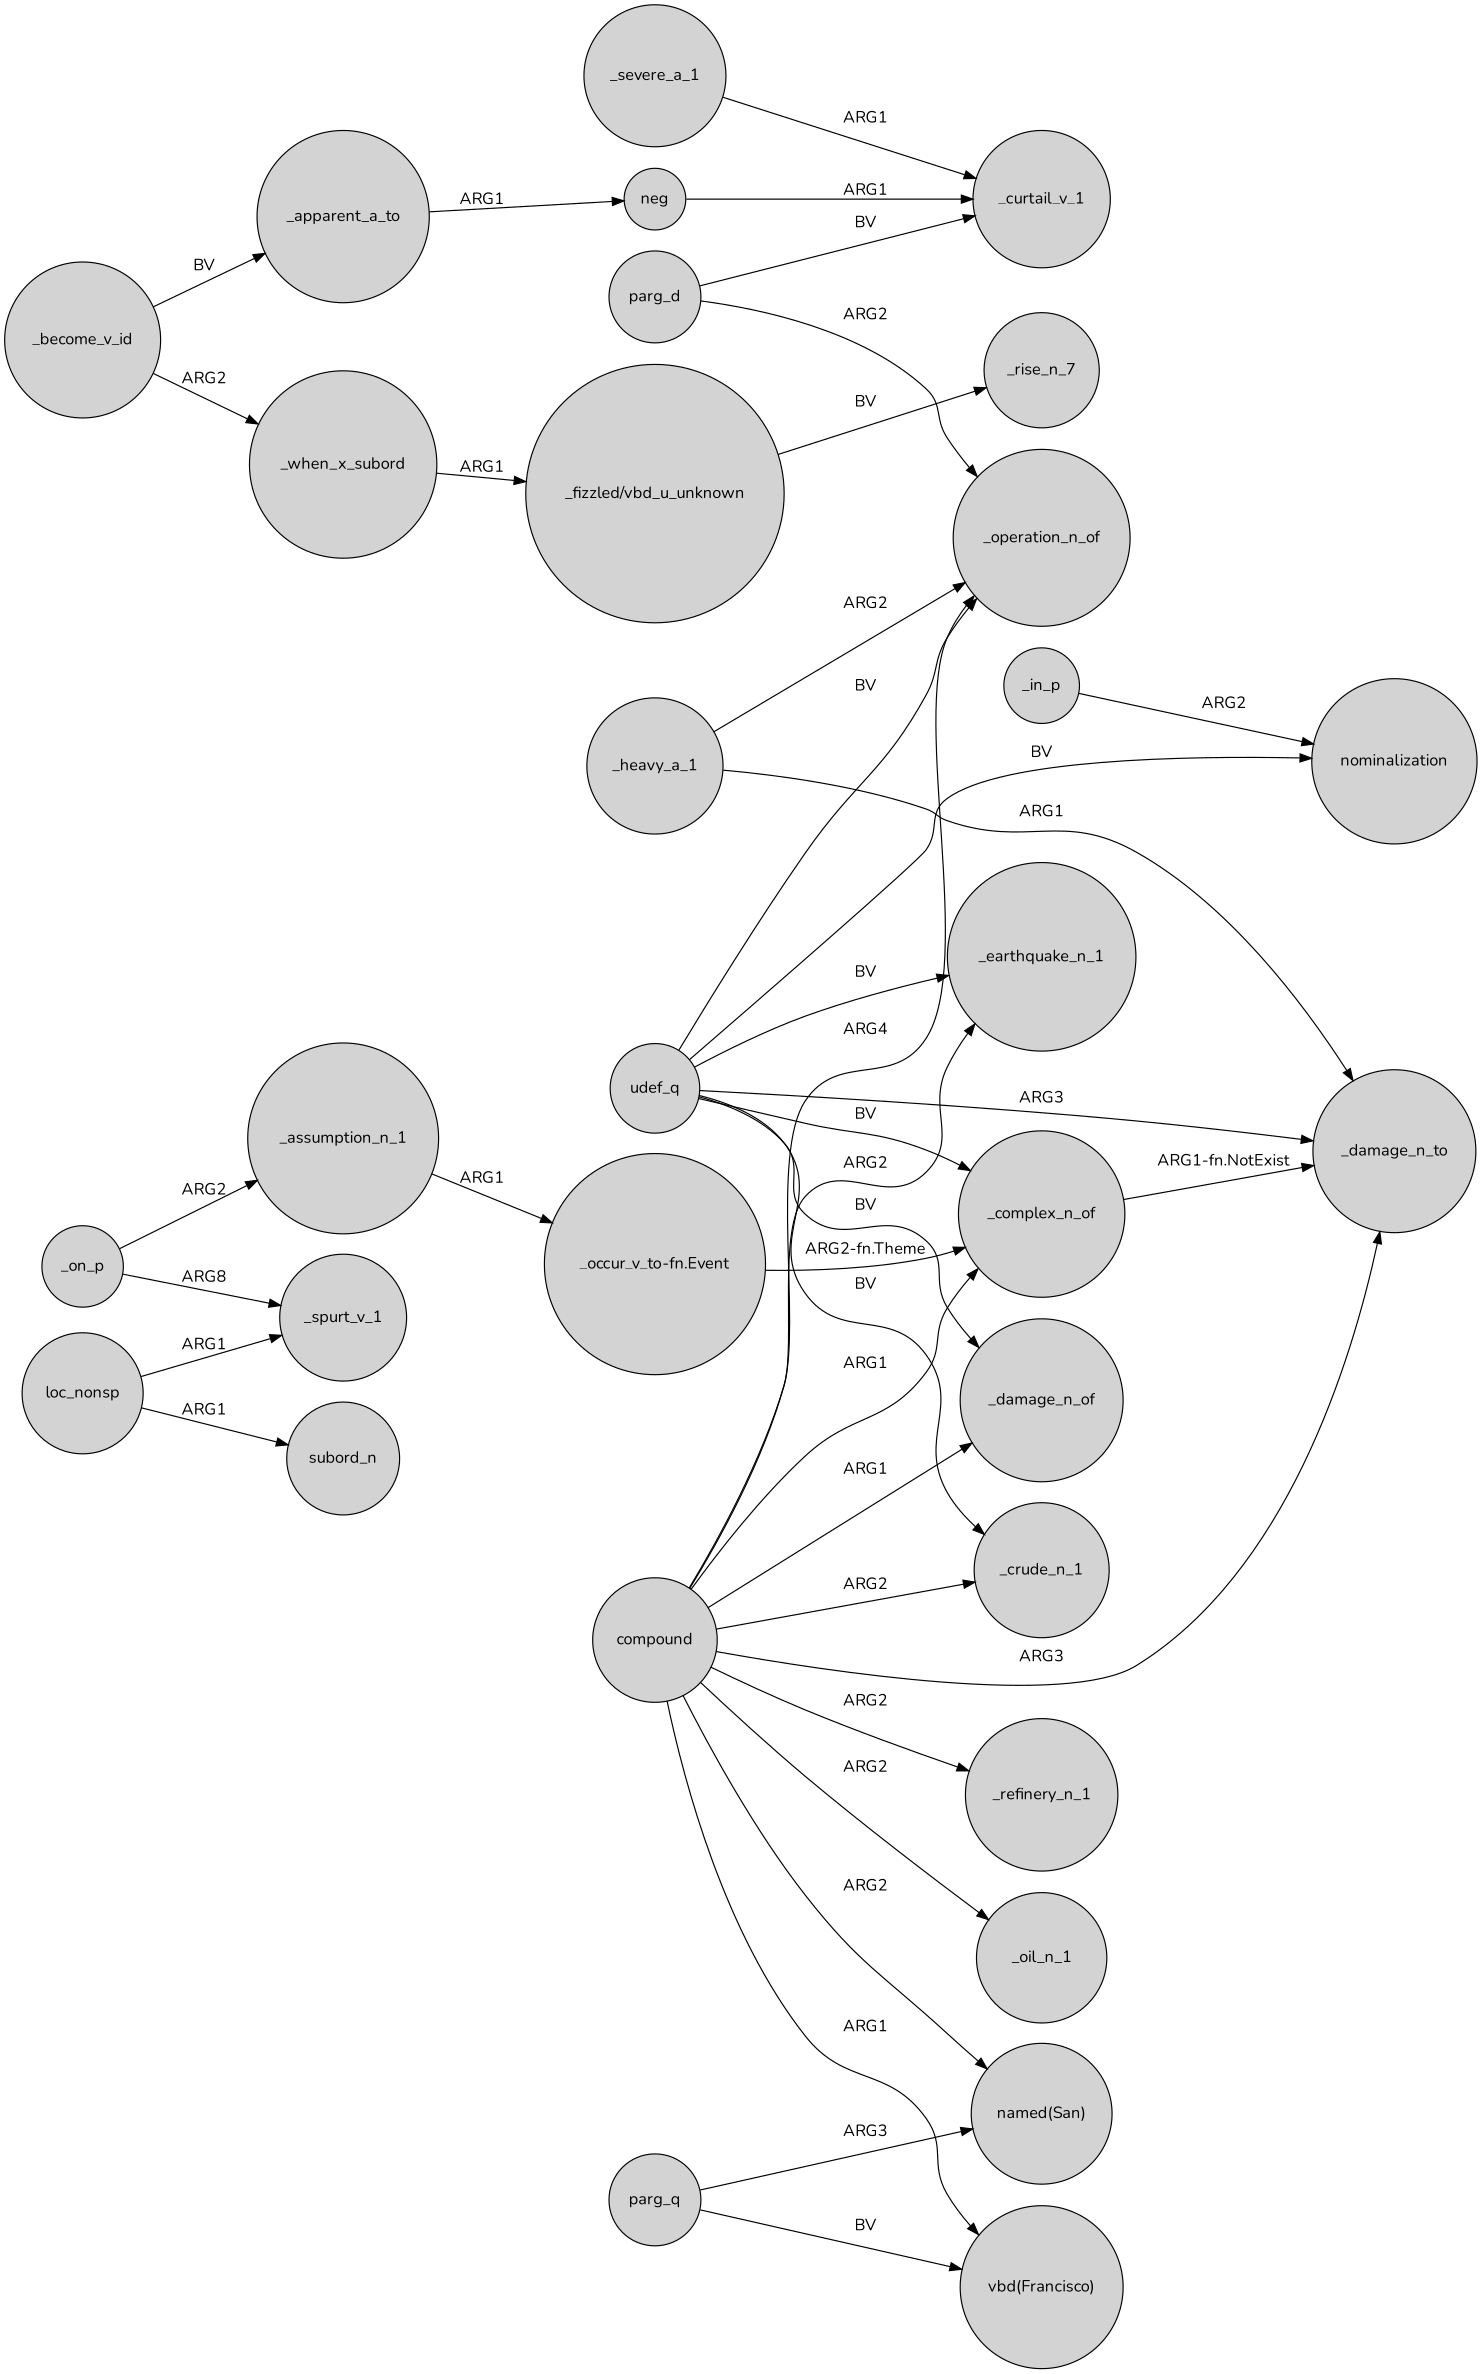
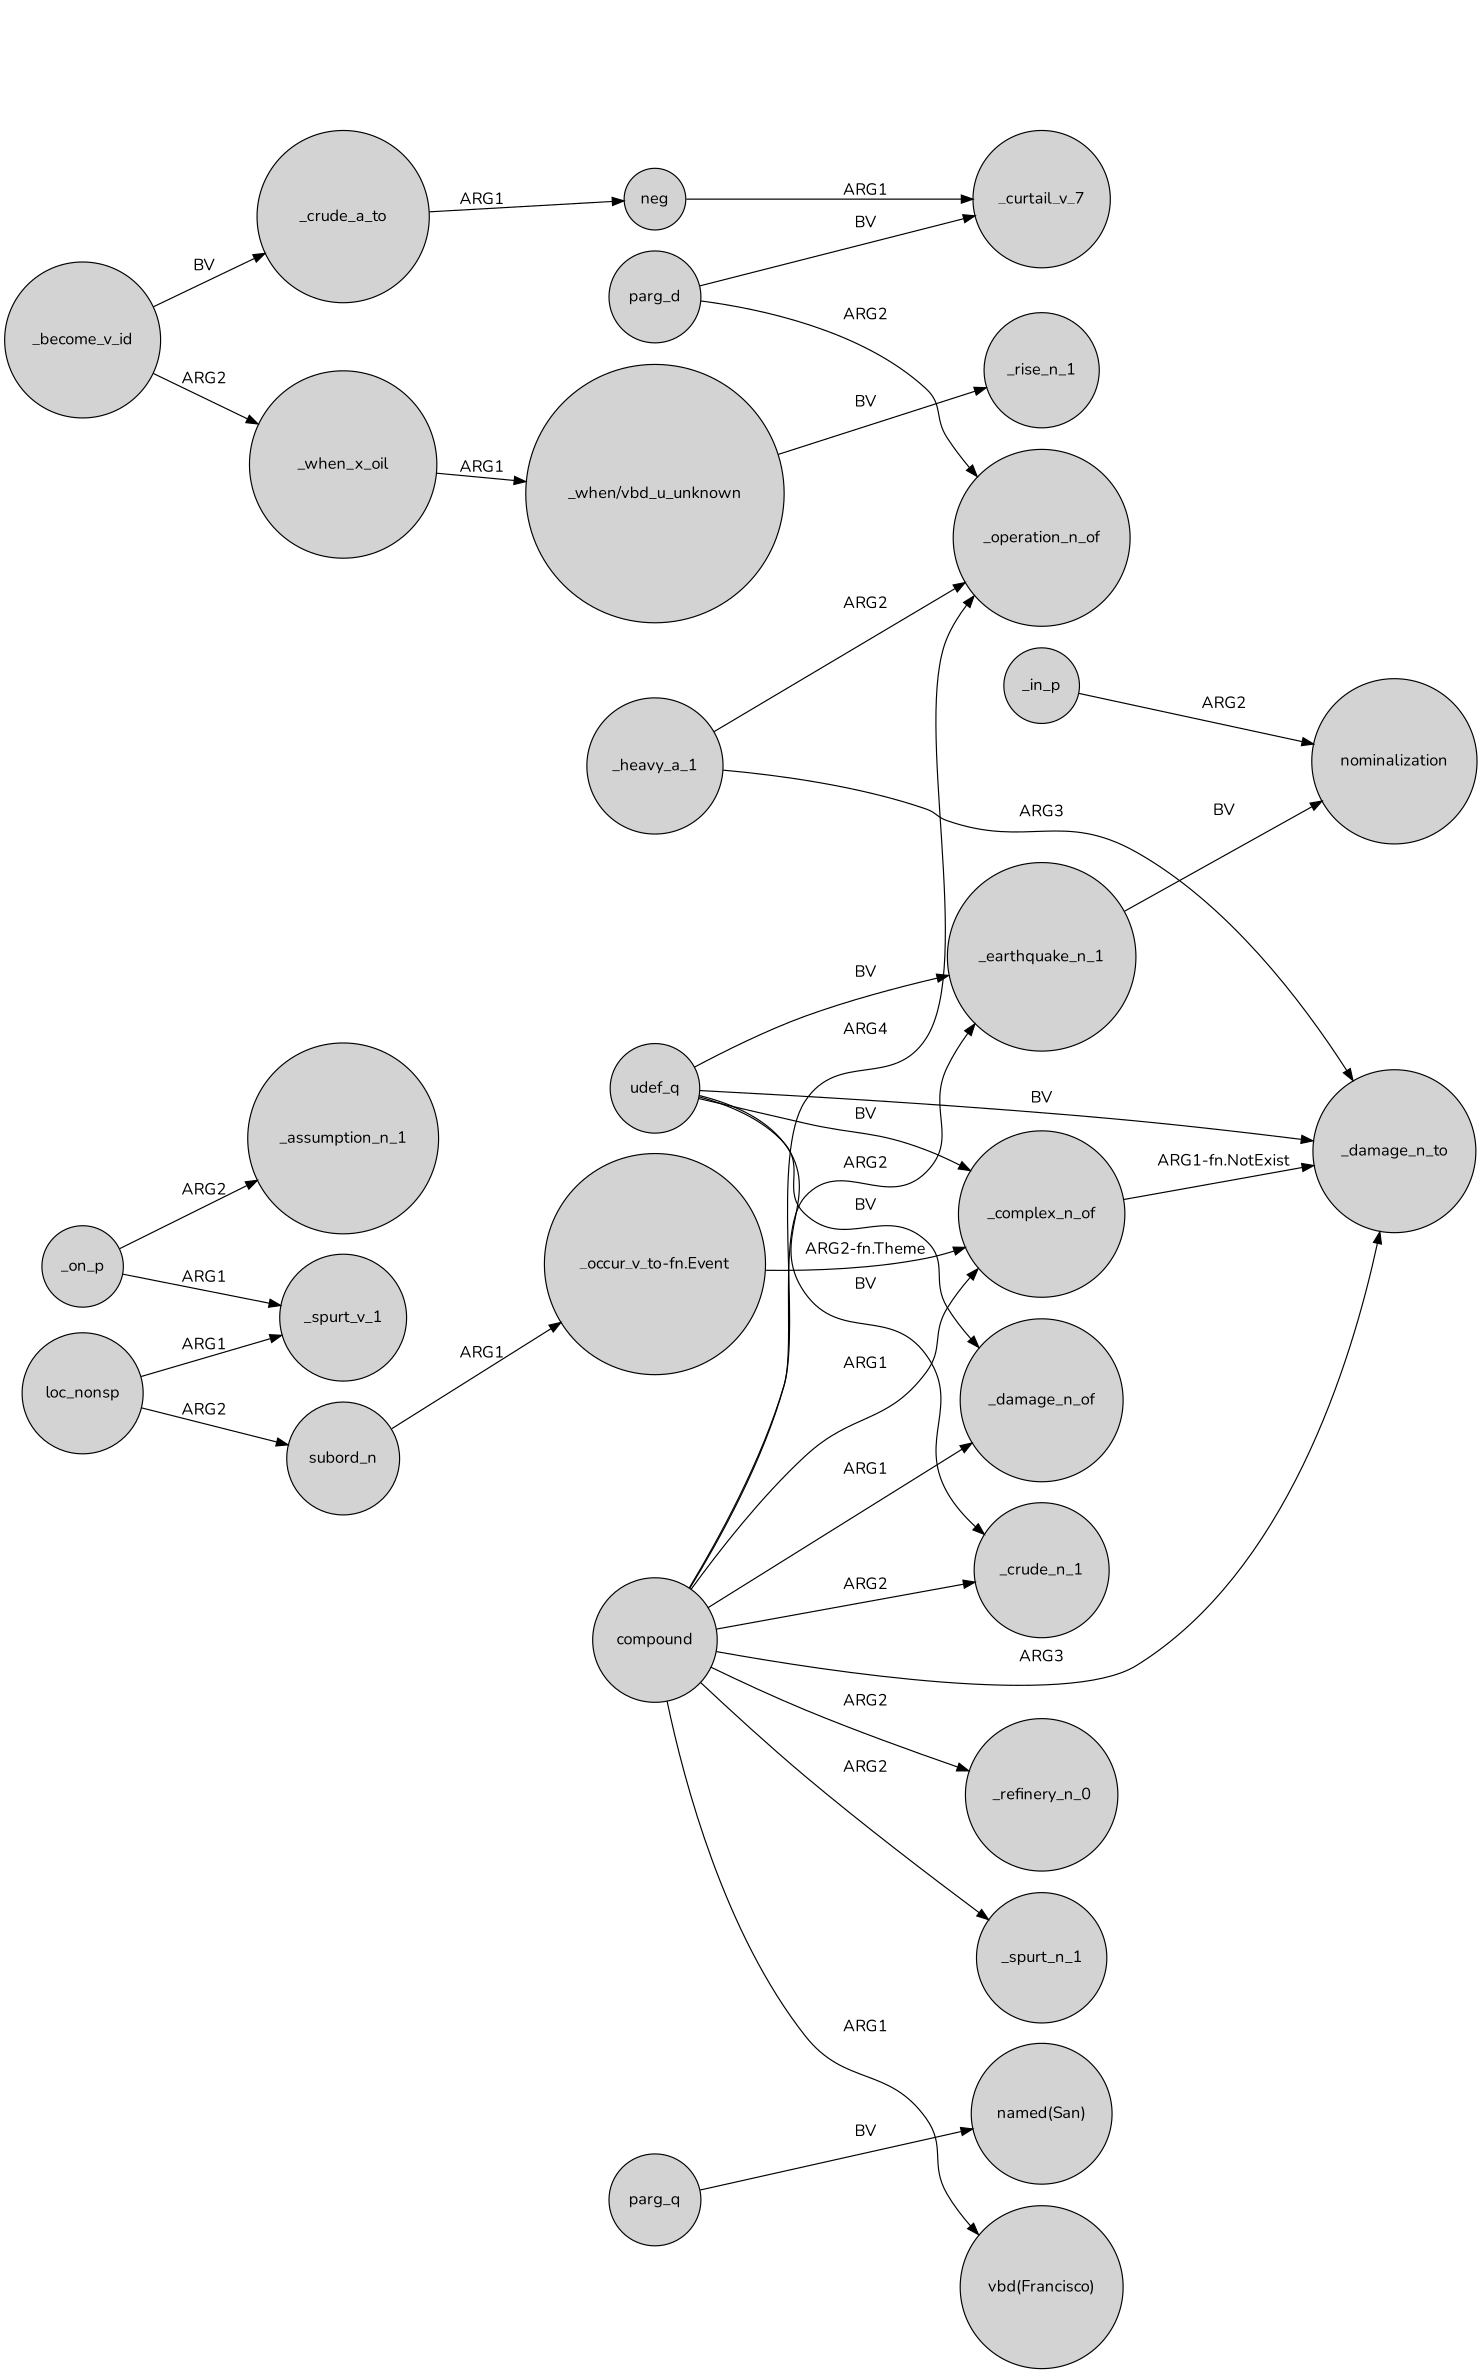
node "_severe_a_1": removed
node "_curtail_v_1": label "_curtail_v_1" -> "_curtail_v_7"
node "_apparent_a_to": label "_apparent_a_to" -> "_crude_a_to"
node "_rise_n_7": label "_rise_n_7" -> "_rise_n_1"
node "_when_x_subord": label "_when_x_subord" -> "_when_x_oil"
node "_fizzled/vbd_u_unknown": label "_fizzled/vbd_u_unknown" -> "_when/vbd_u_unknown"
edge "udef_q" -> "nominalization": now "_earthquake_n_1" -> "nominalization"
edge "_heavy_a_1" -> "_damage_n_to": label "ARG1" -> "ARG3"
edge "udef_q" -> "_operation_n_of": removed, label "BV"
edge "udef_q" -> "_damage_n_to": label "ARG3" -> "BV"
edge "_assumption_n_1" -> "_occur_v_to-fn.Event": now "subord_n" -> "_occur_v_to-fn.Event"
edge "_on_p" -> "_spurt_v_1": label "ARG8" -> "ARG1"
edge "loc_nonsp" -> "subord_n": label "ARG1" -> "ARG2"
node "_refinery_n_1": label "_refinery_n_1" -> "_refinery_n_0"
edge "compound" -> "named(San)": removed, label "ARG2"
node "_oil_n_1": label "_oil_n_1" -> "_spurt_n_1"
edge "parg_q" -> "named(San)": label "ARG3" -> "BV"
edge "parg_q" -> "vbd(Francisco)": removed, label "BV"
